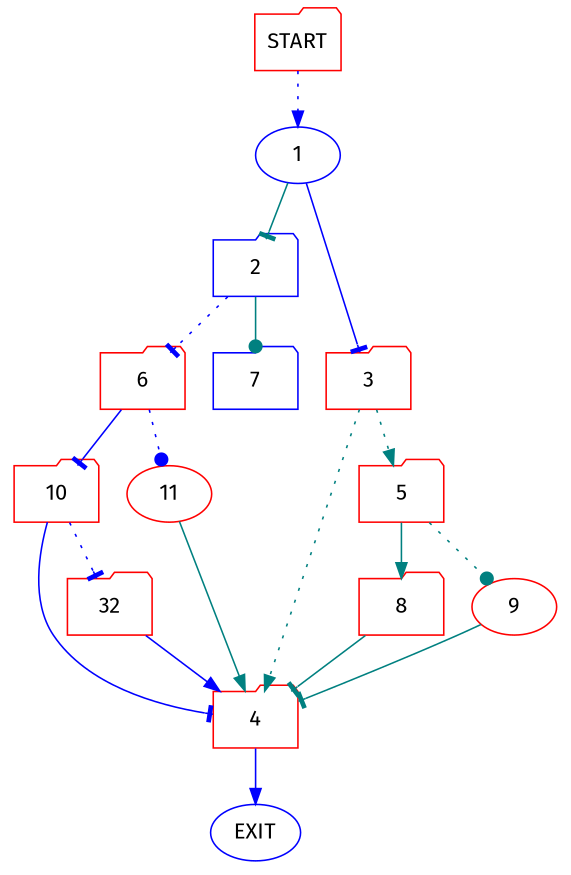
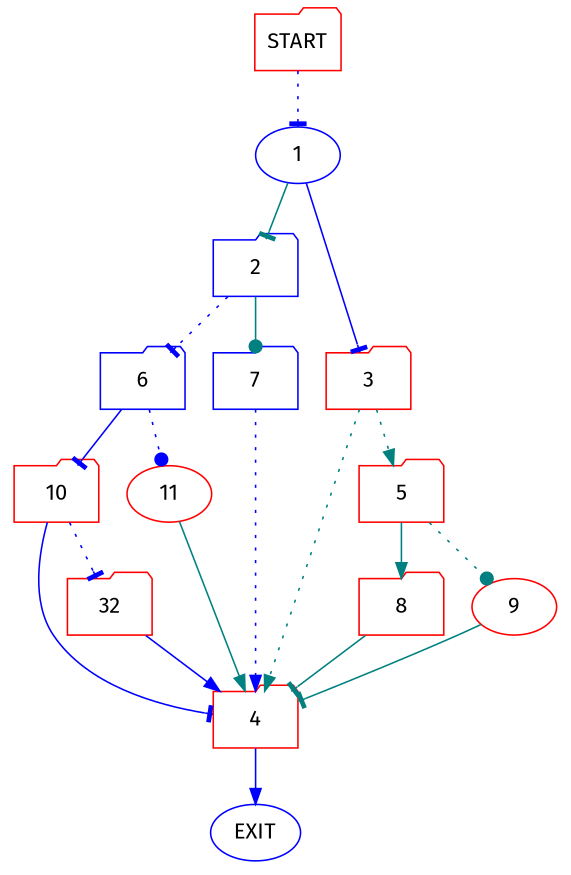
edge "START" -> "1": arrowhead normal -> tee
node "6": color red -> blue
edge "7" -> "4": added
